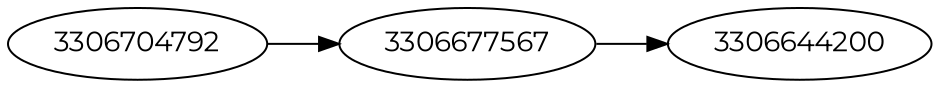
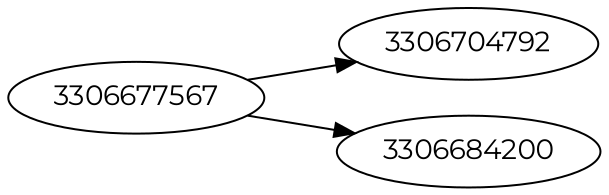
edge "3306704792" -> "3306677567": reversed
node "3306644200": label "3306644200" -> "3306684200"
